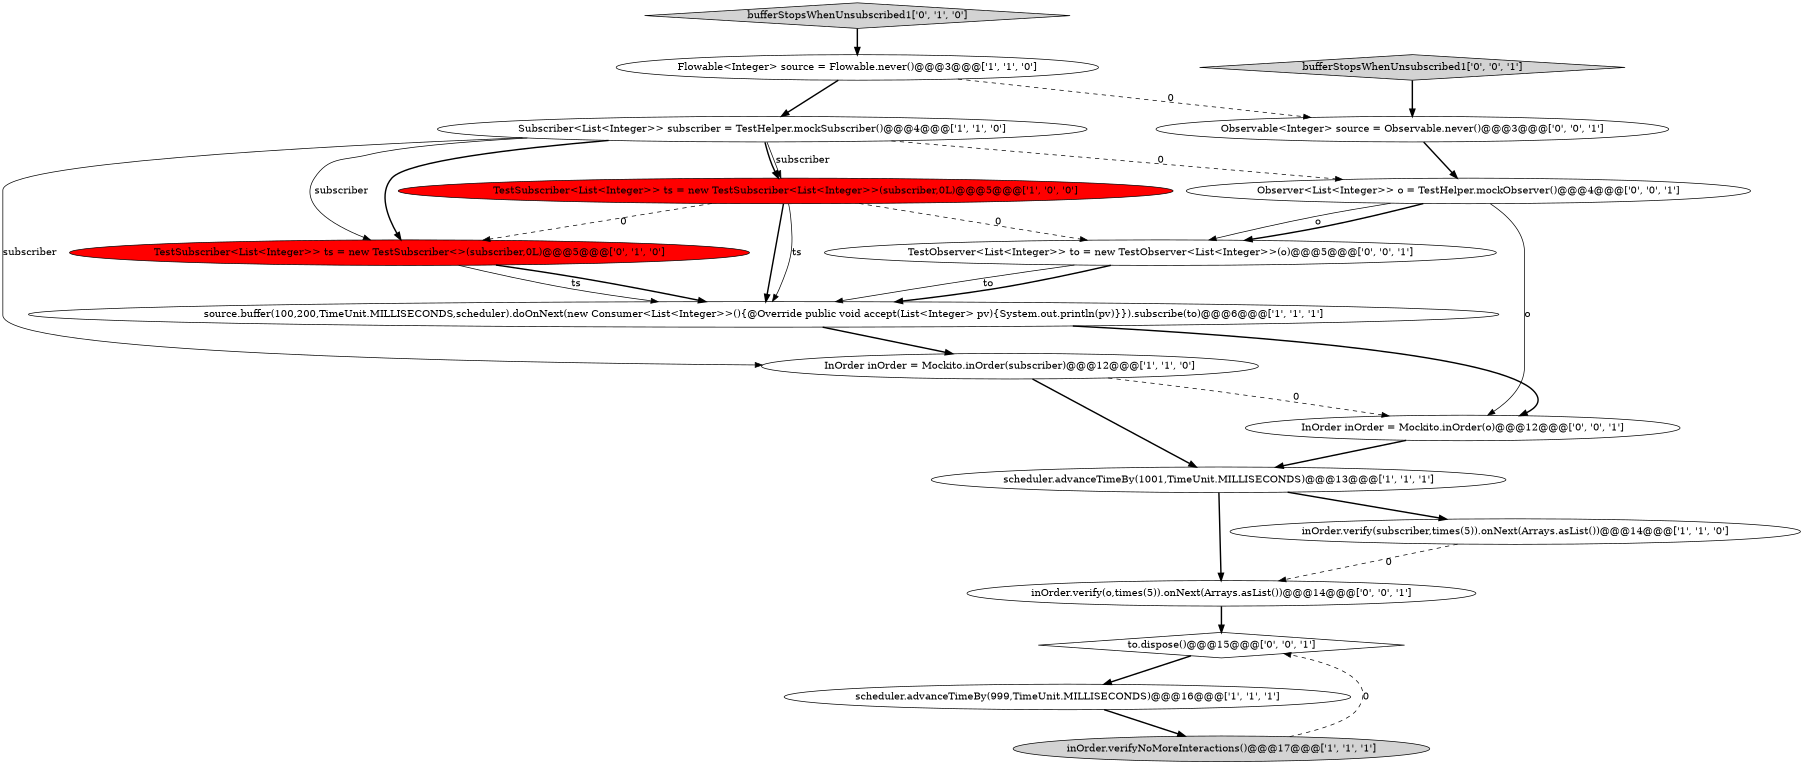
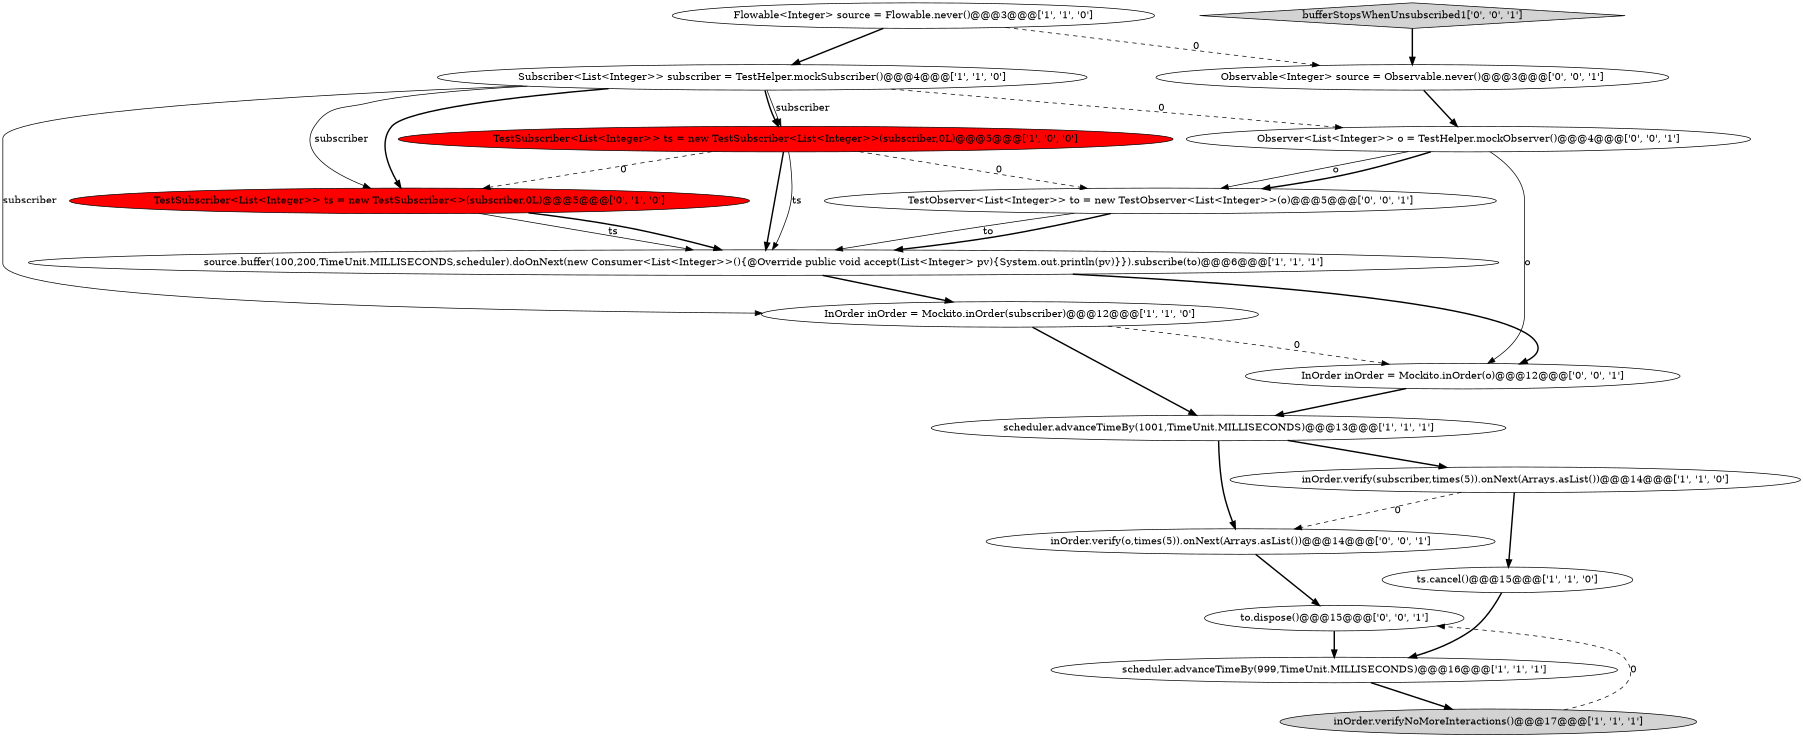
node "bufferStopsWhenUnsubscribed1['0', '1', '0']": removed
node "ts.cancel()@@@15@@@['1', '1', '0']": added
node "to.dispose()@@@15@@@['0', '0', '1']": shape diamond -> ellipse
